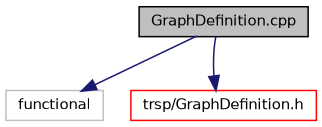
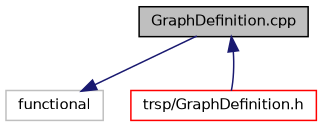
edge "GraphDefinition.cpp" -> "trsp/GraphDefinition.h": reversed
